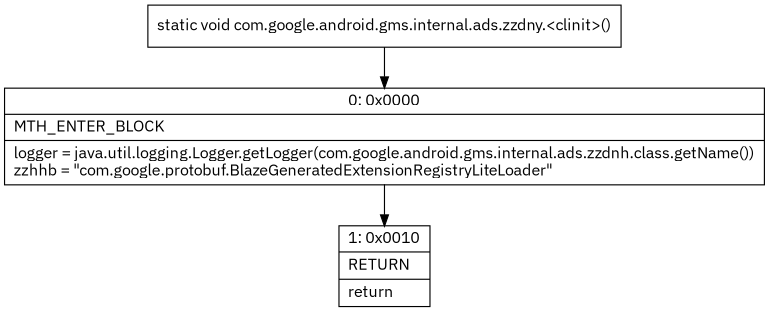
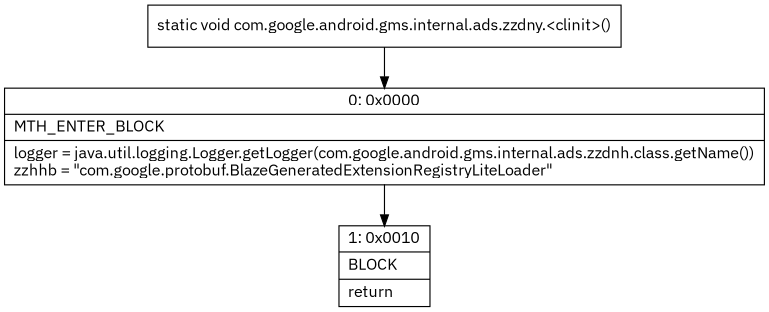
node "1: 0x0010": text "RETURN" -> "BLOCK"
